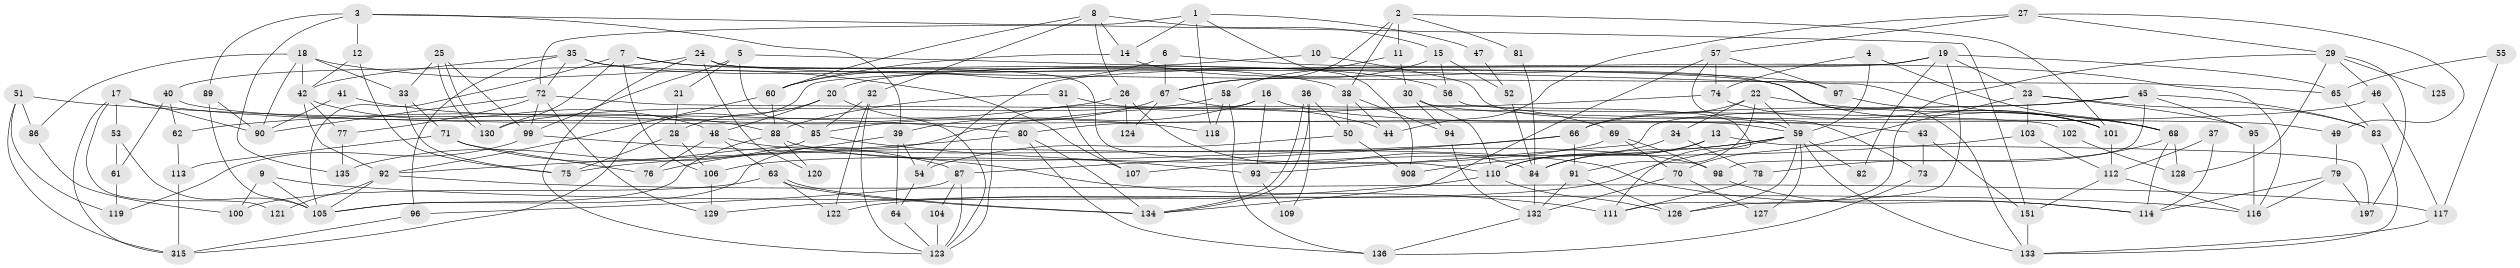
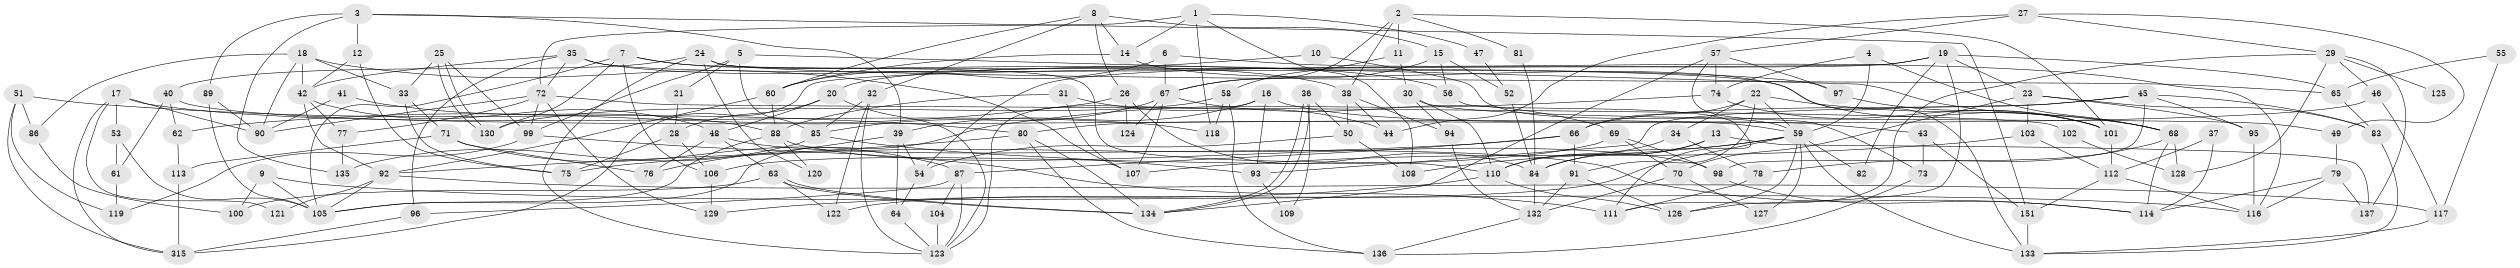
edge "67" -- "107": added
node "908": label "908" -> "108"
node "197": label "197" -> "137"
